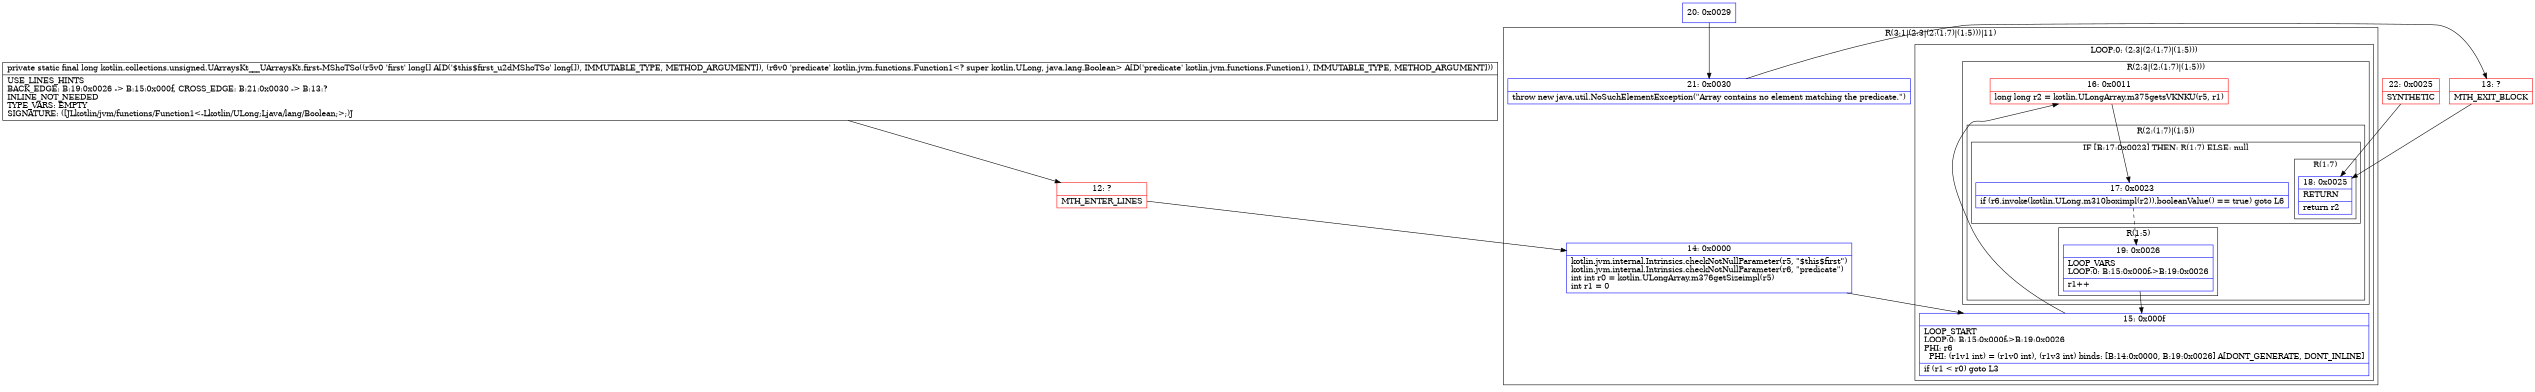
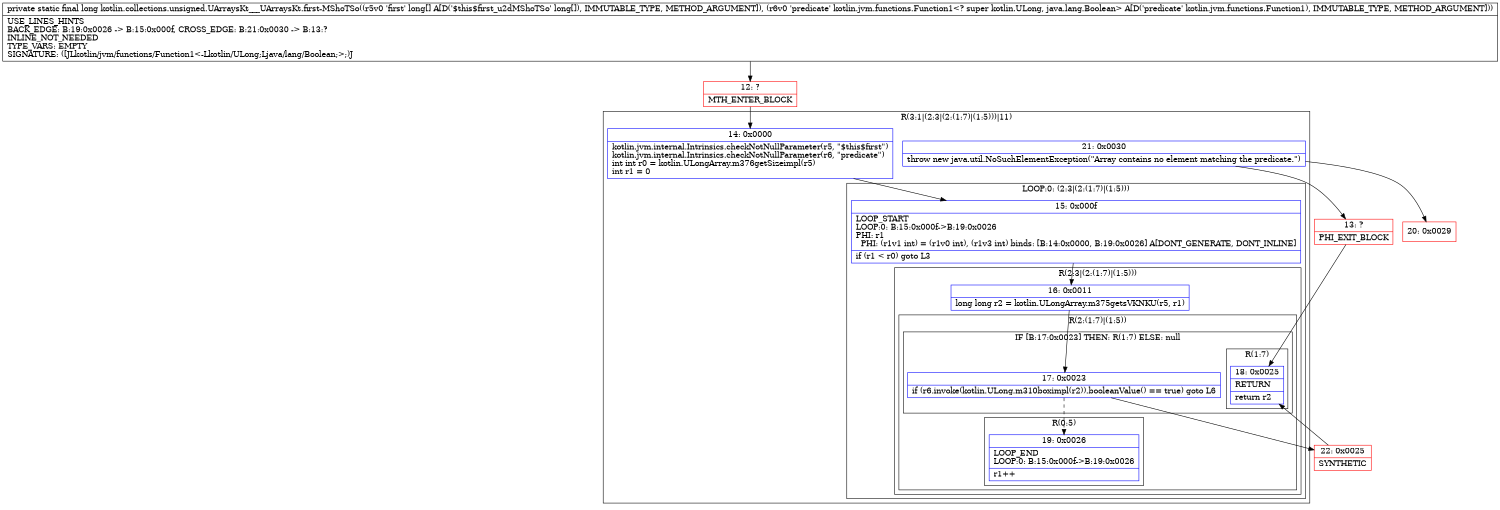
node "20: 0x0029": color blue -> red
edge "20: 0x0029" -> "21: 0x0030": reversed
node "16: 0x0011": color red -> blue
node "13: ?": text "MTH_EXIT_BLOCK" -> "PHI_EXIT_BLOCK"
node "12: ?": text "MTH_ENTER_LINES" -> "MTH_ENTER_BLOCK"
cluster "R(1:5)": label "R(1:5)" -> "R(0:5)"
node "19: 0x0026": text "LOOP_VARS" -> "LOOP_END"
edge "19: 0x0026" -> "15: 0x000f": removed
node "15: 0x000f": text "PHI: r6" -> "PHI: r1"
edge "17: 0x0023" -> "22: 0x0025": added
